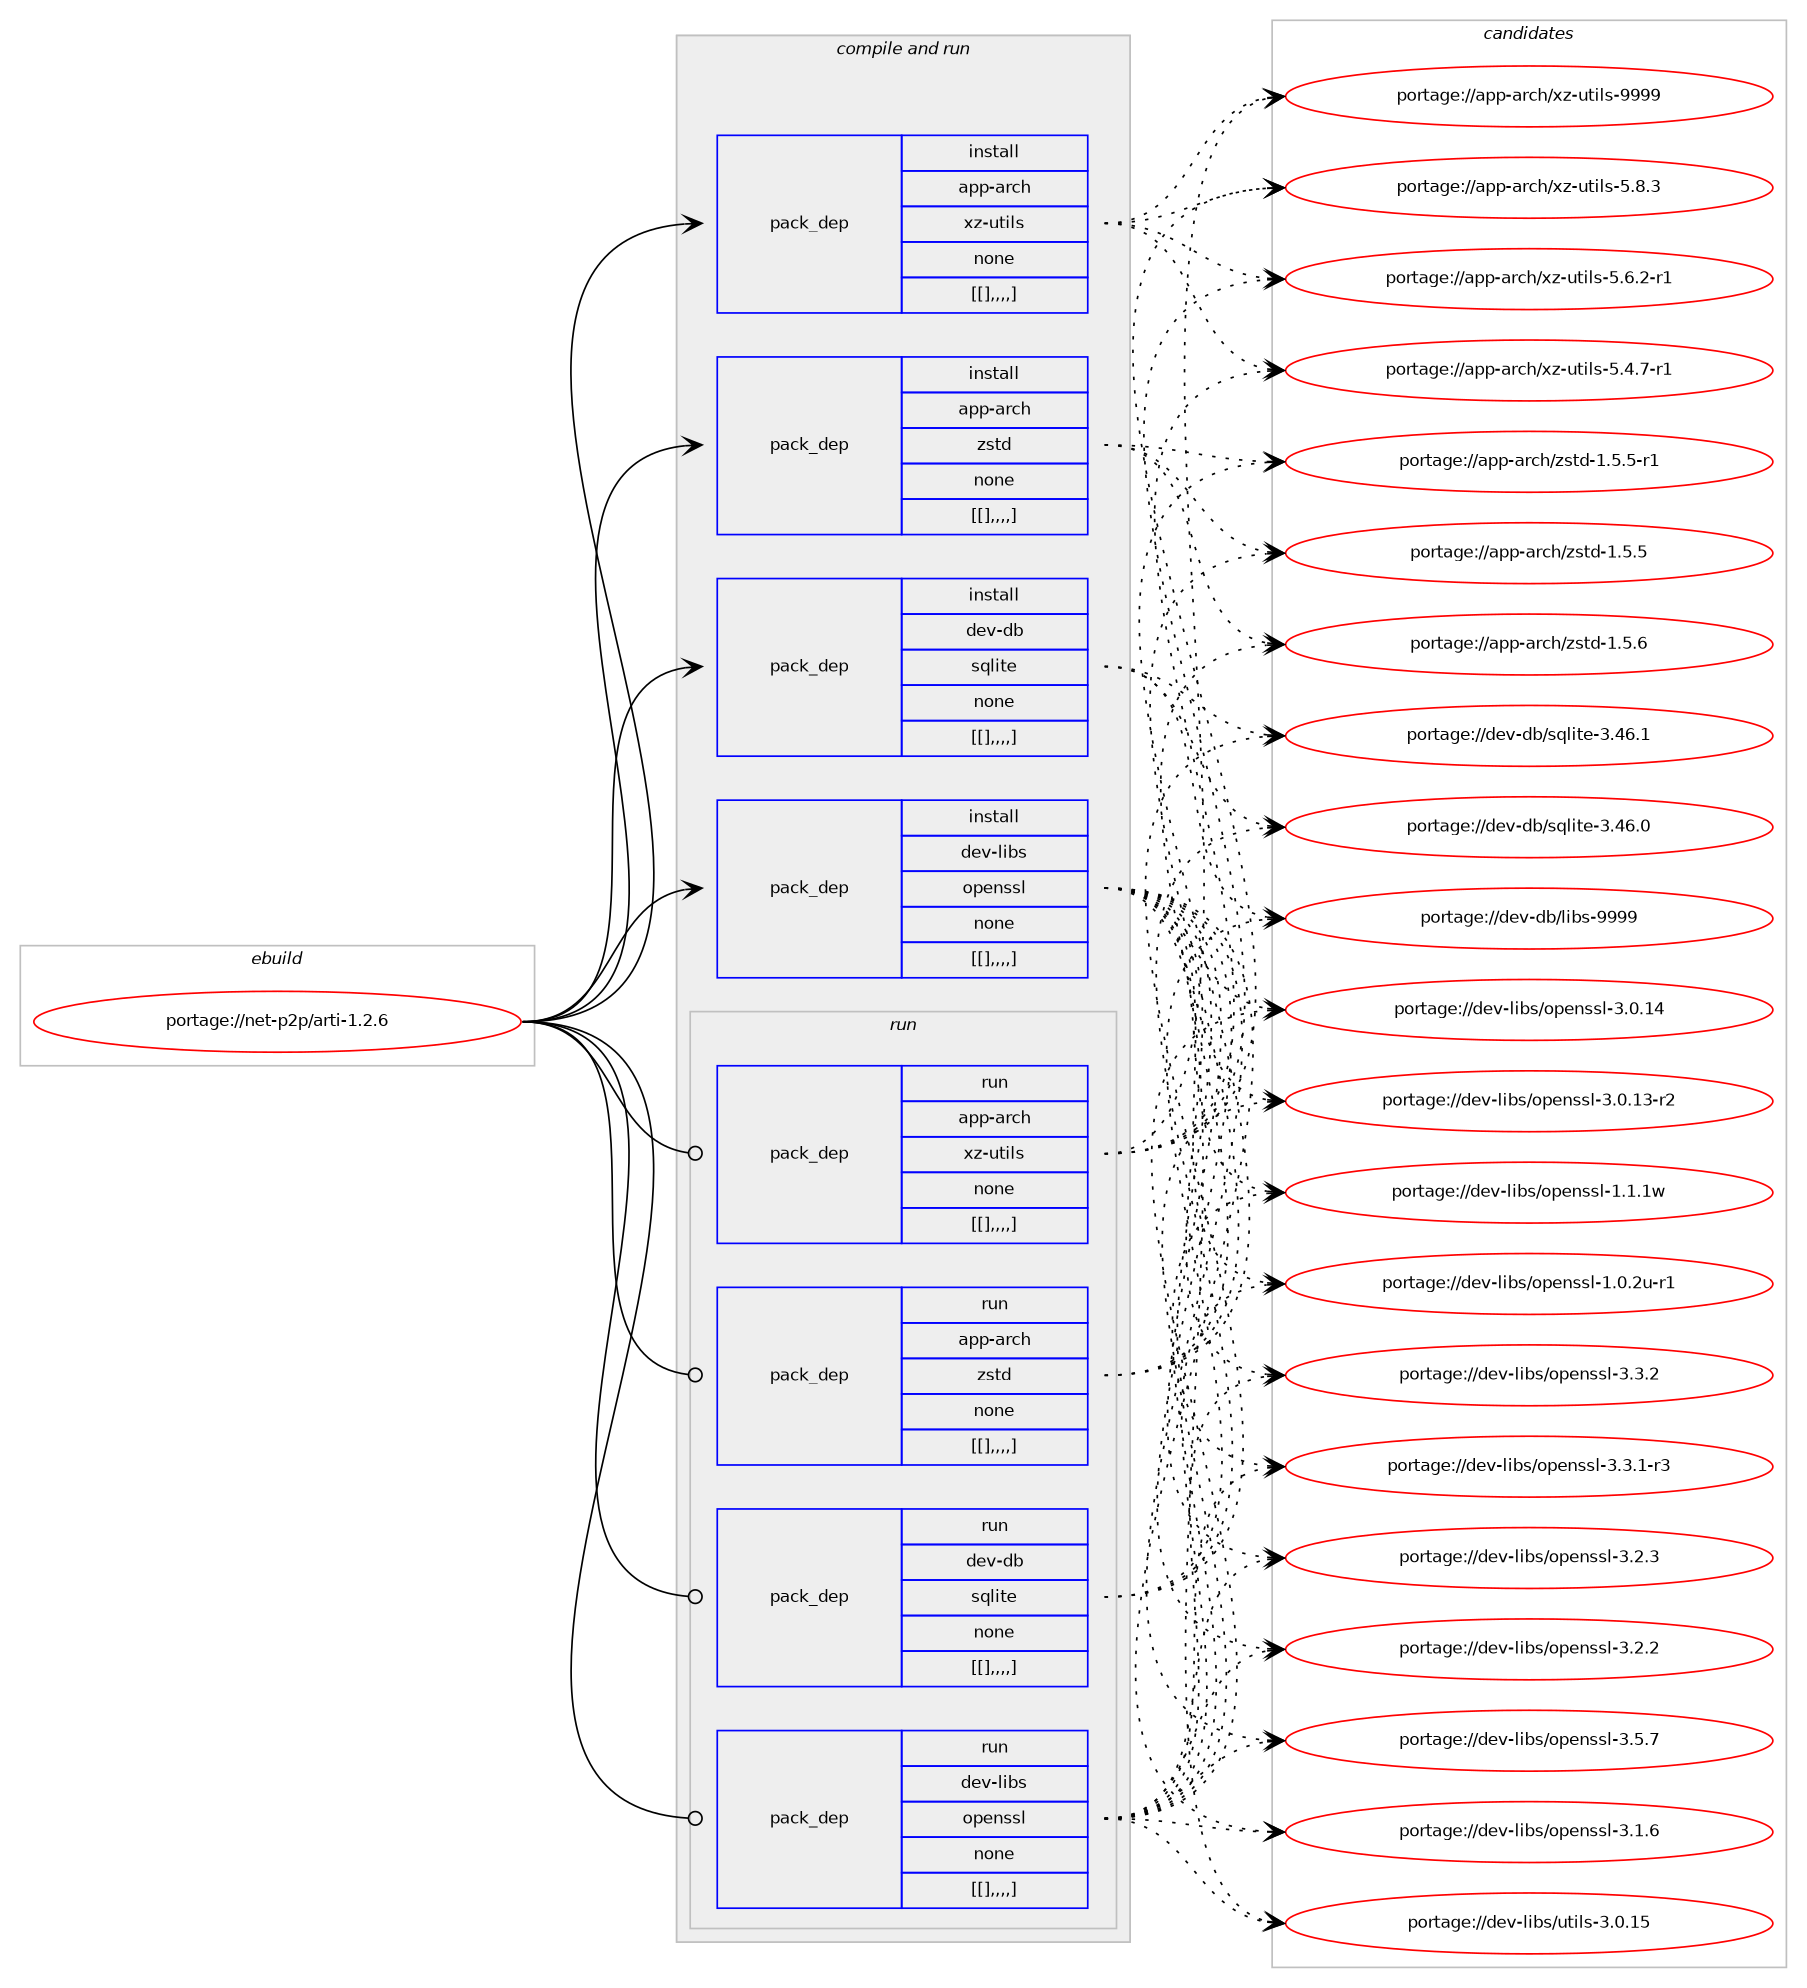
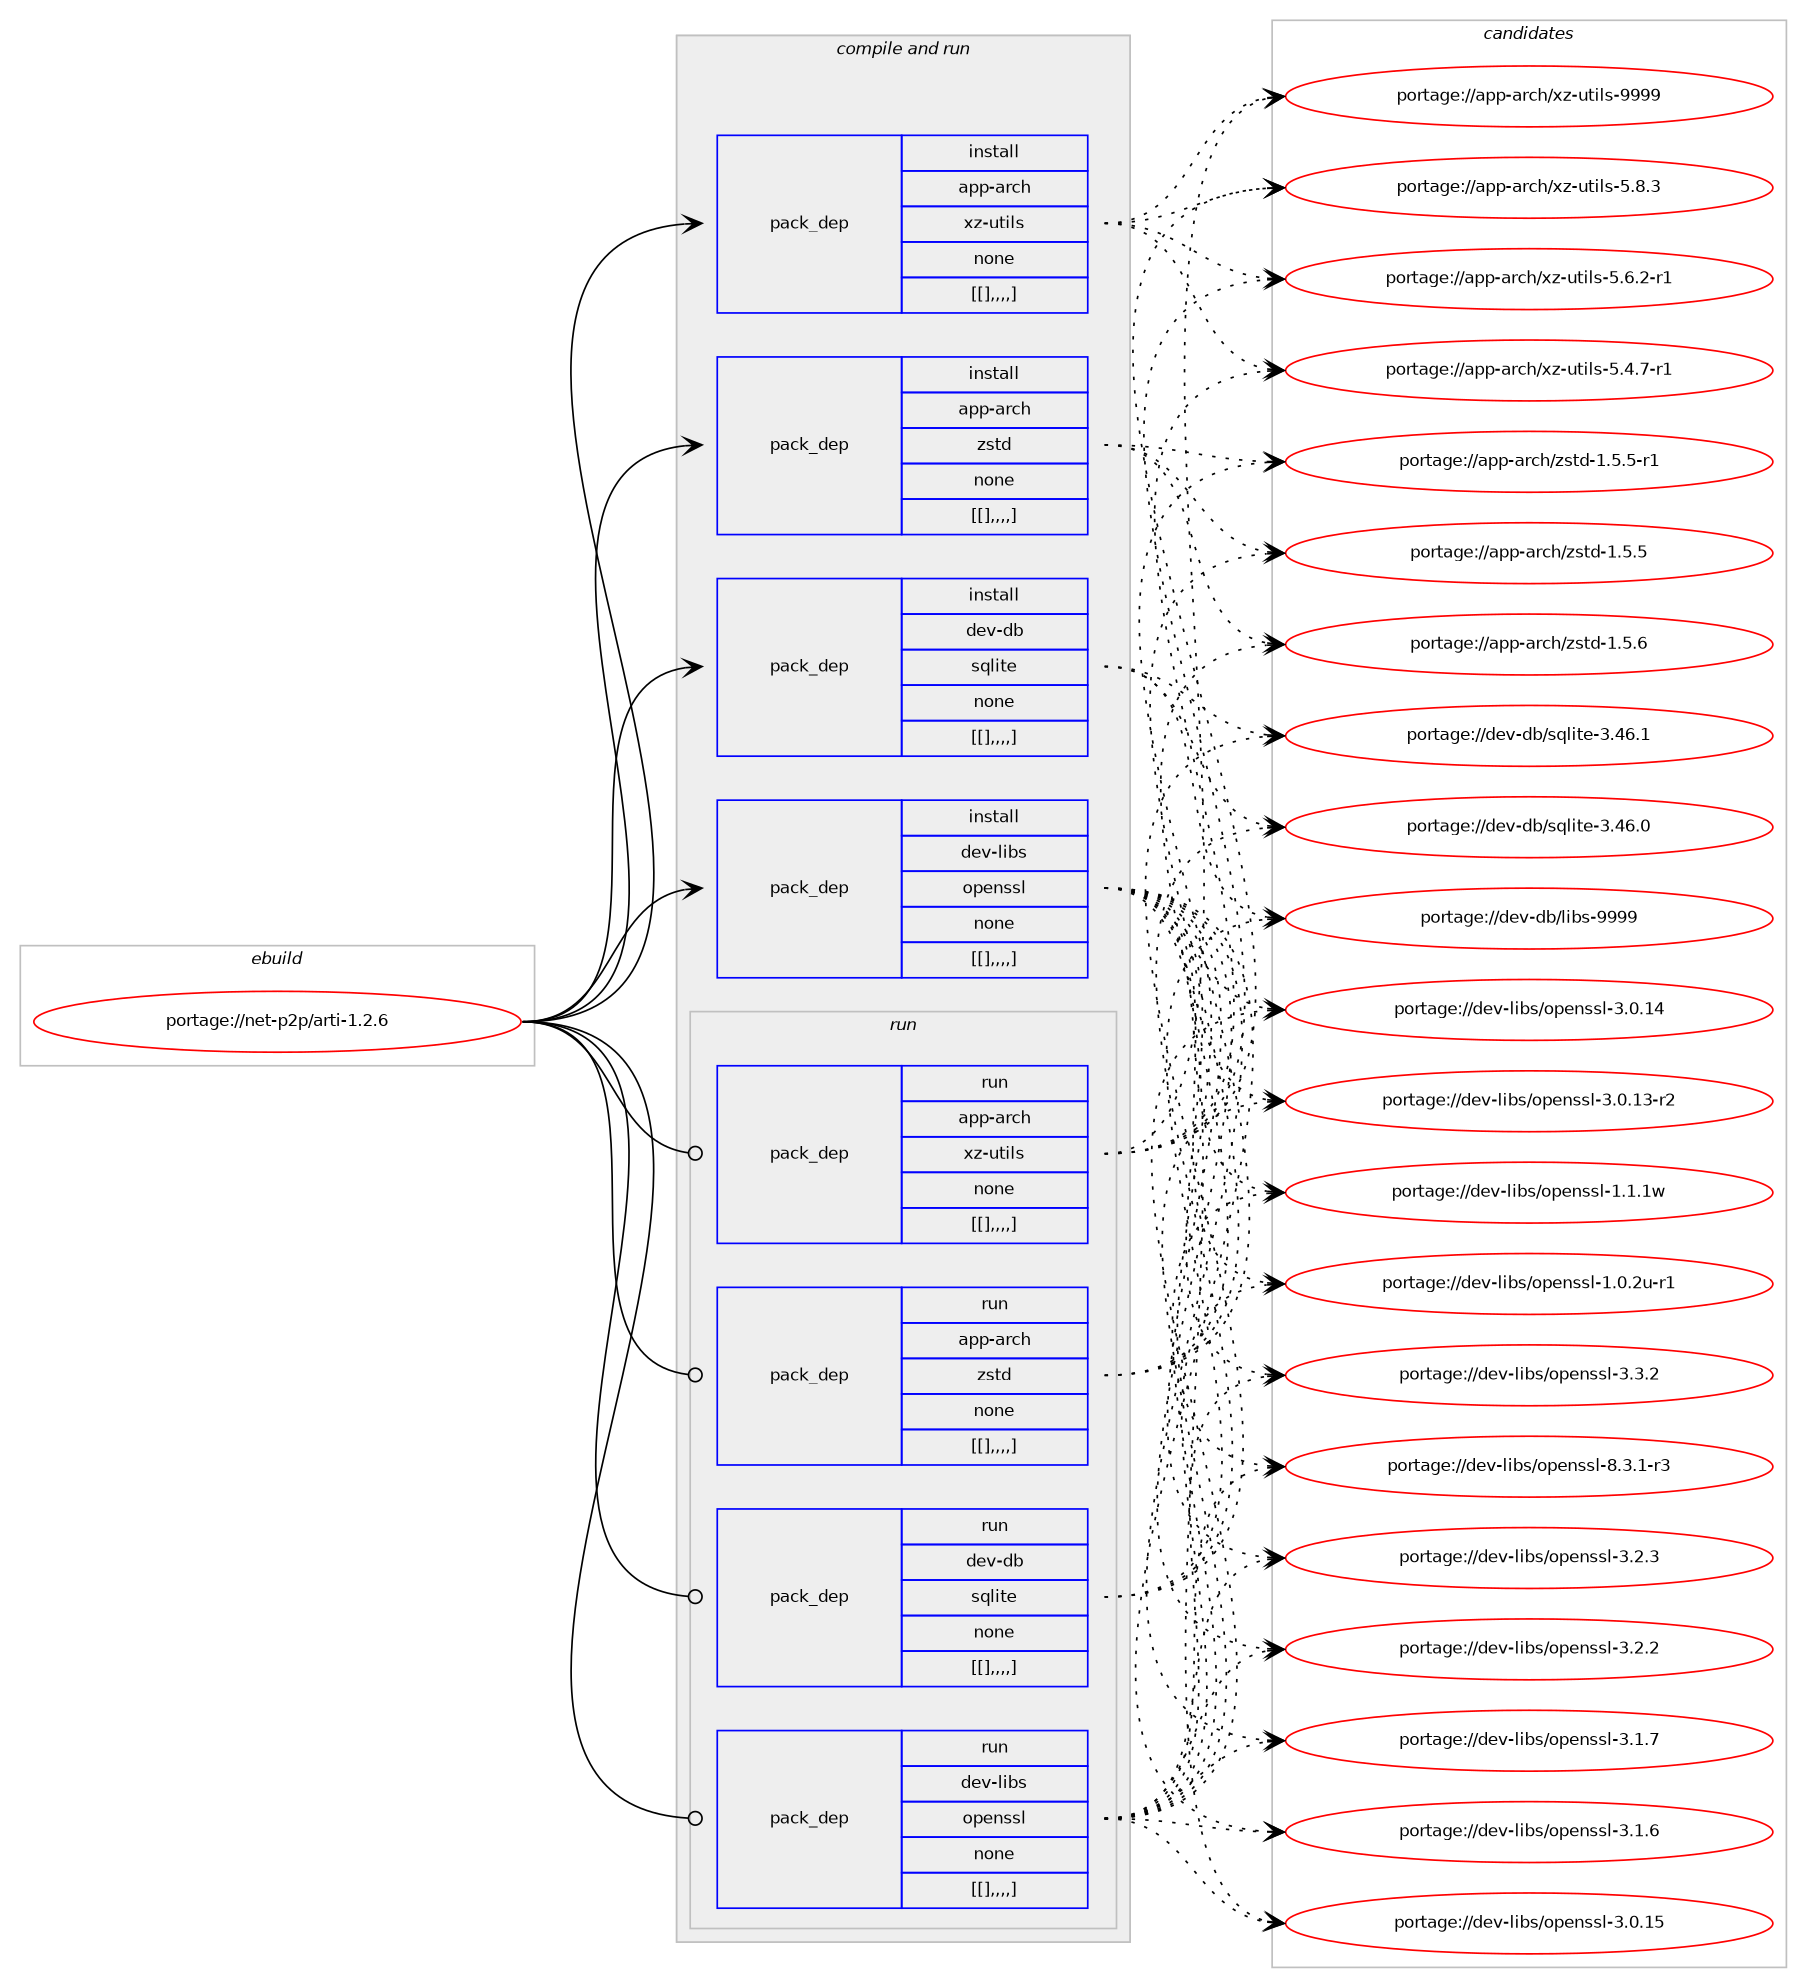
node "portage://dev-libs/openssl-3.3.1-r3": label "portage://dev-libs/openssl-3.3.1-r3" -> "portage://dev-libs/openssl-8.3.1-r3"
node "portage://dev-libs/openssl-3.5.7": label "portage://dev-libs/openssl-3.5.7" -> "portage://dev-libs/openssl-3.1.7"
node "portage://dev-libs/utils-3.0.15": label "portage://dev-libs/utils-3.0.15" -> "portage://dev-libs/openssl-3.0.15"
